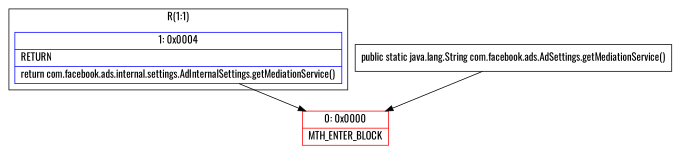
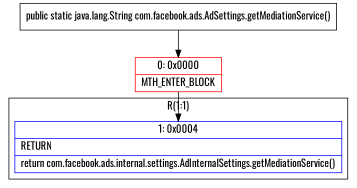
edge "1: 0x0004" -> "0: 0x0000": reversed
